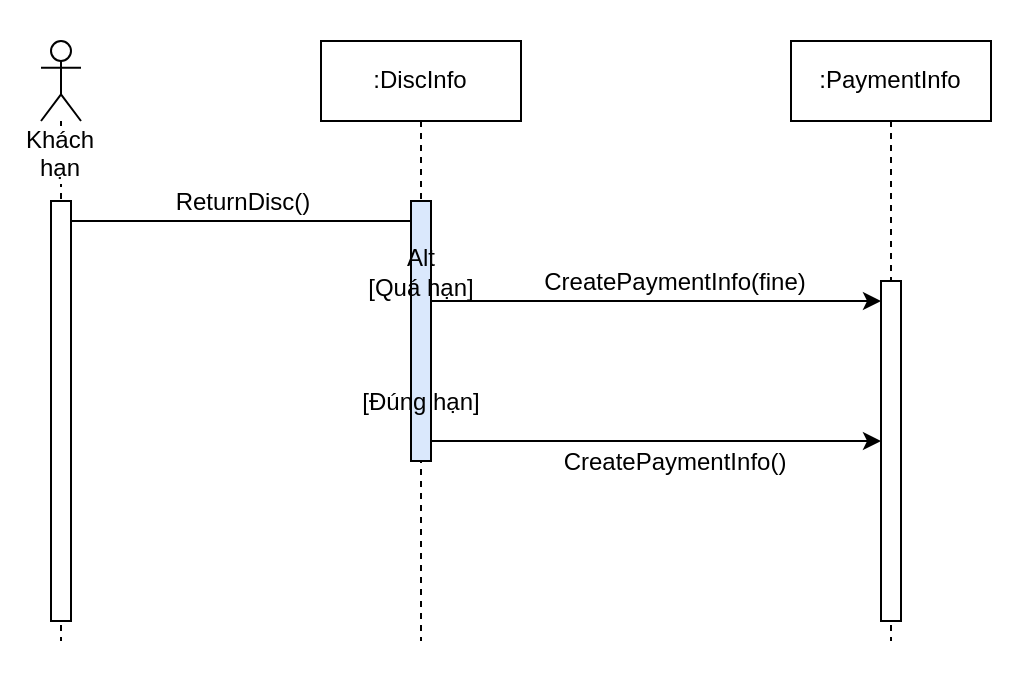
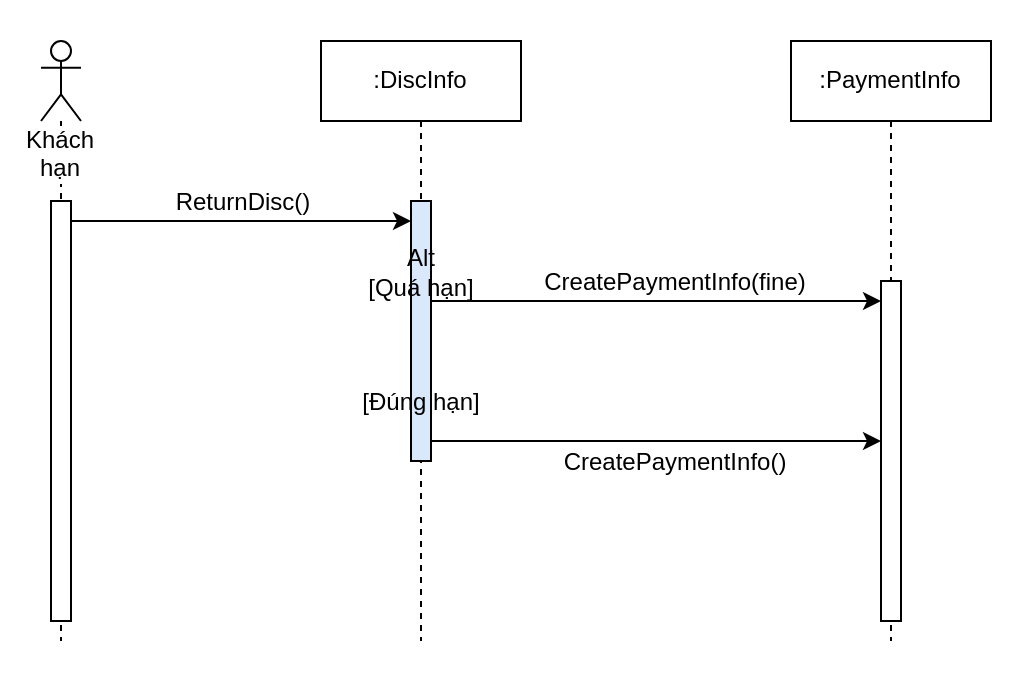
edge "Alt [Quá hạn] [Đúng hạn]" -- "Khách hạn": arrowhead none -> classic
